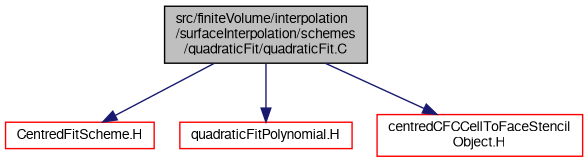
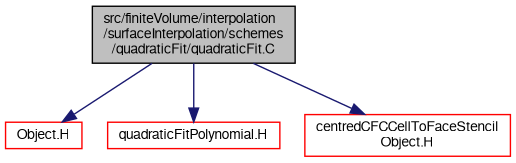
node "CentredFitScheme.H": label "CentredFitScheme.H" -> "Object.H"
